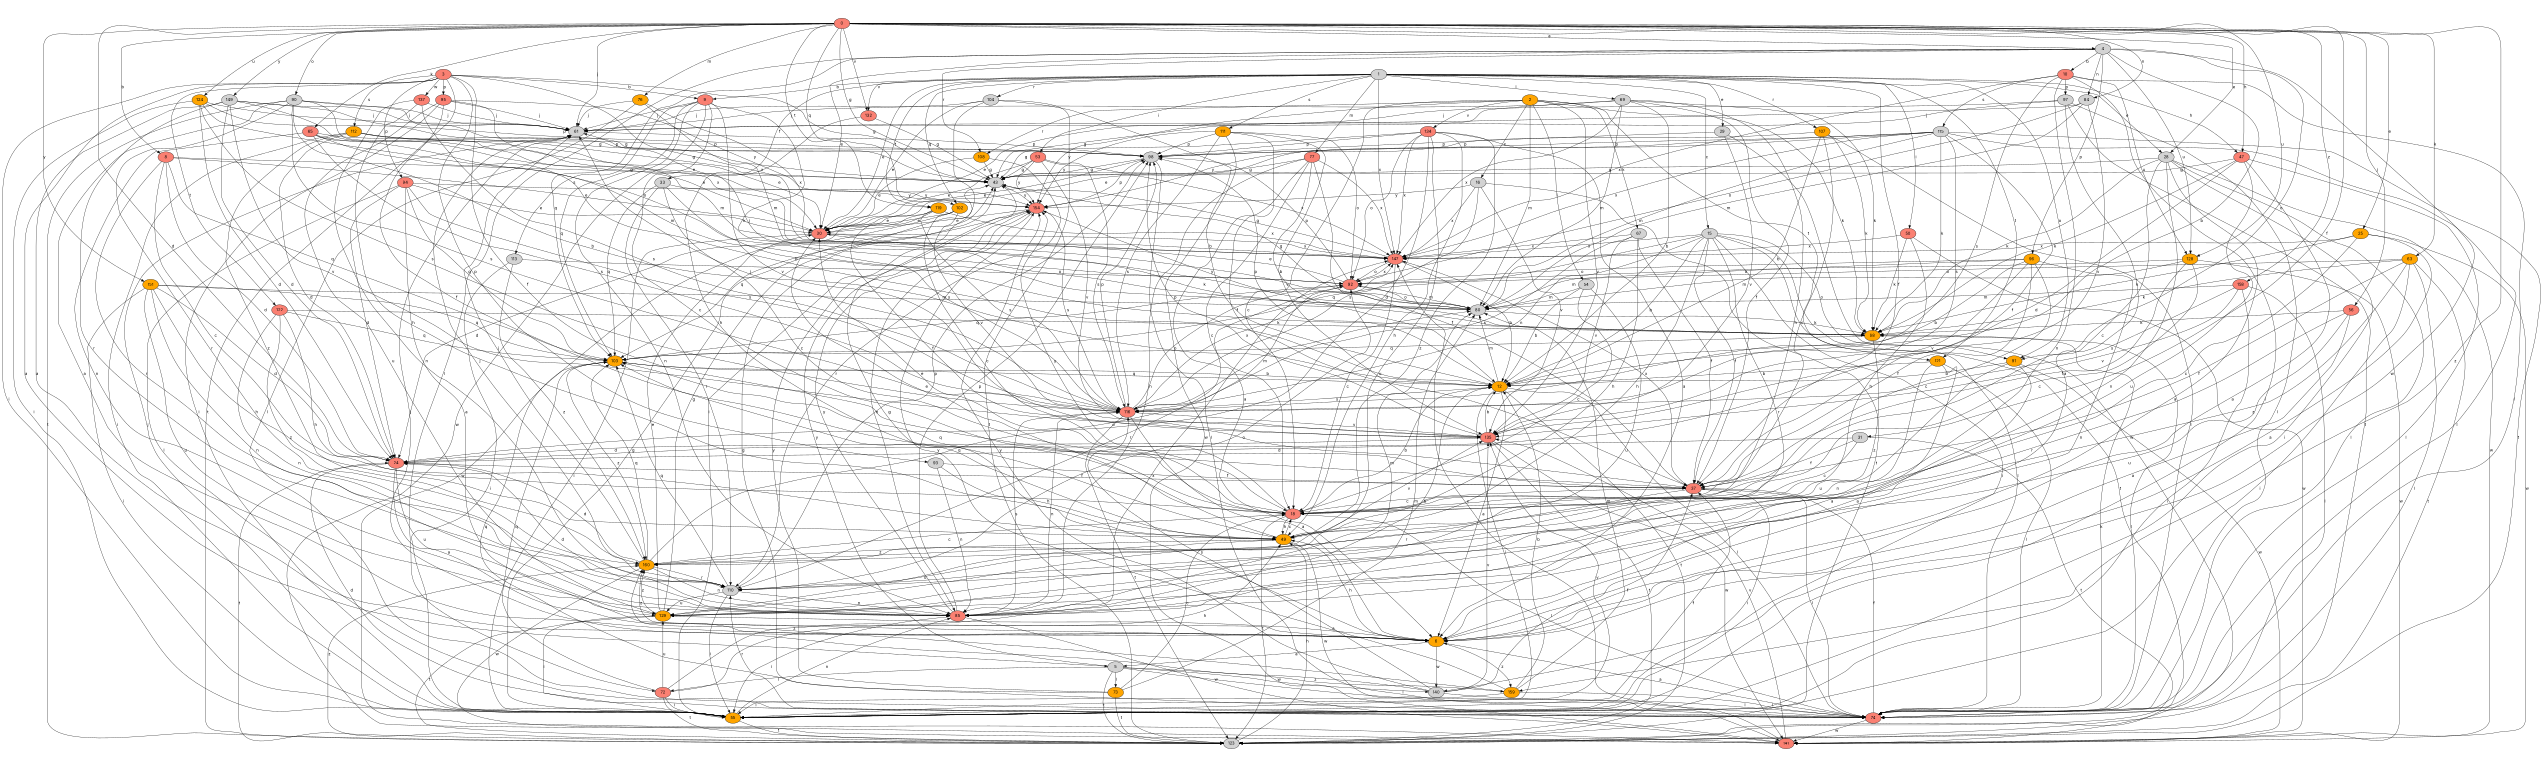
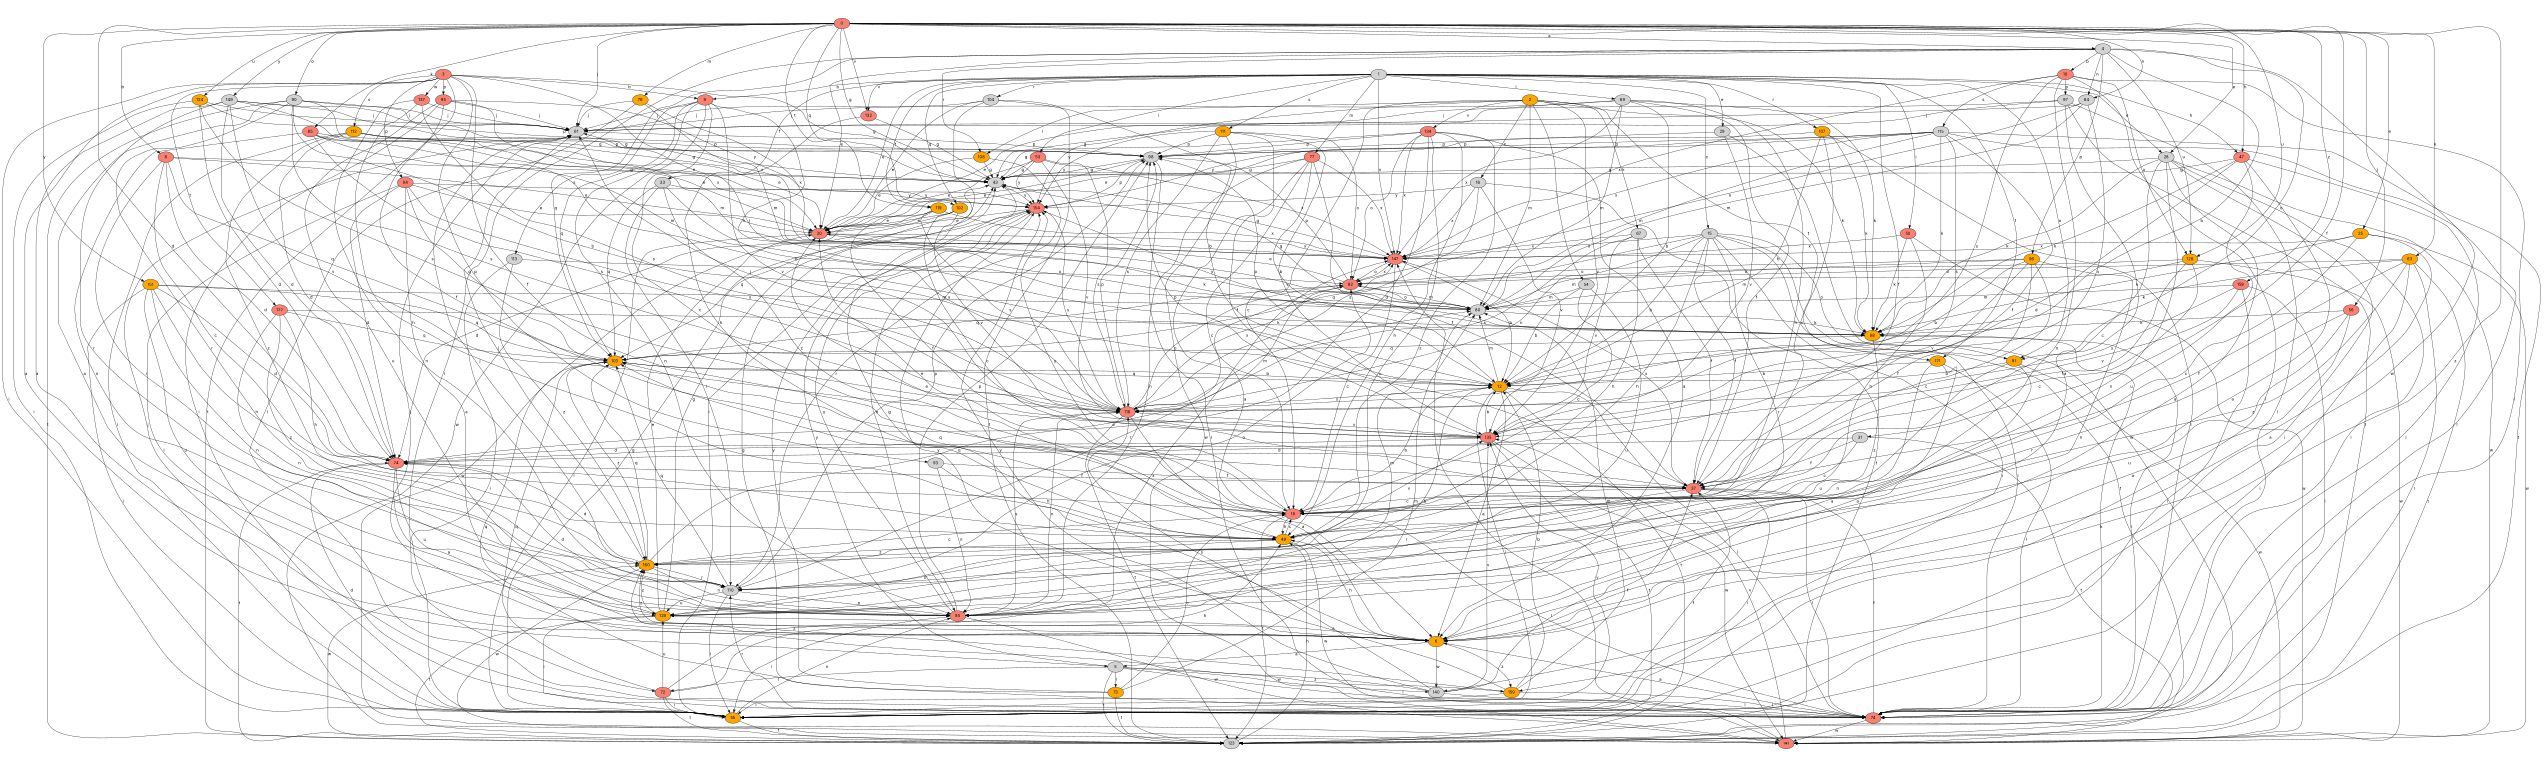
edge "124" -> "92": removed, label "o"
edge "123" -> "160": label "z" -> "w"
